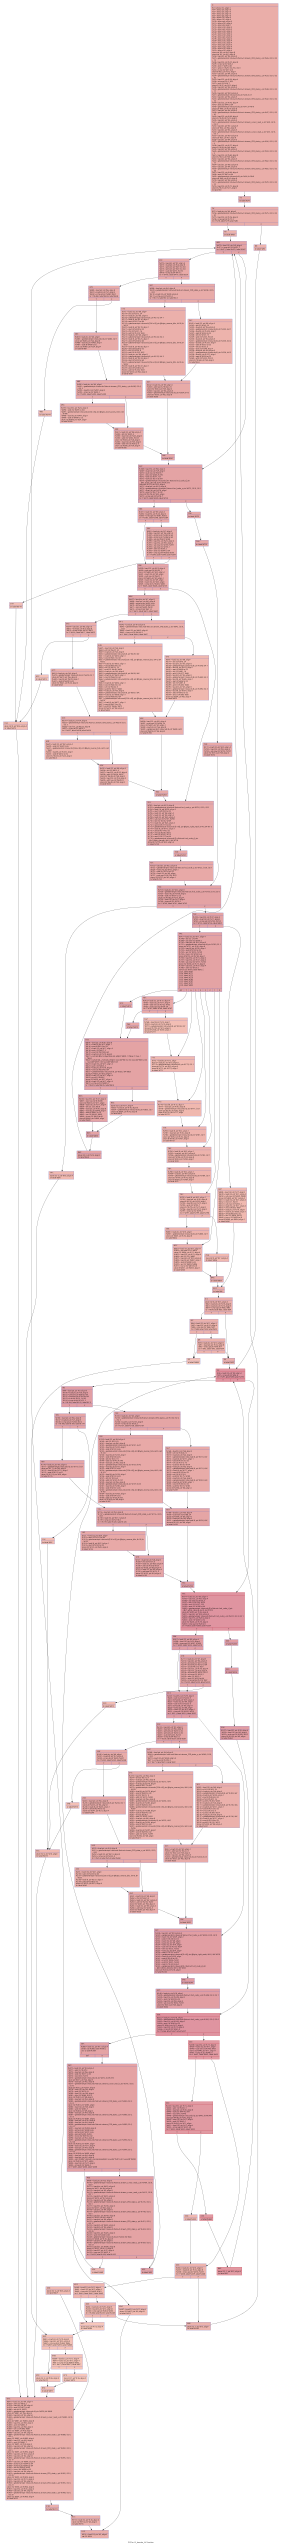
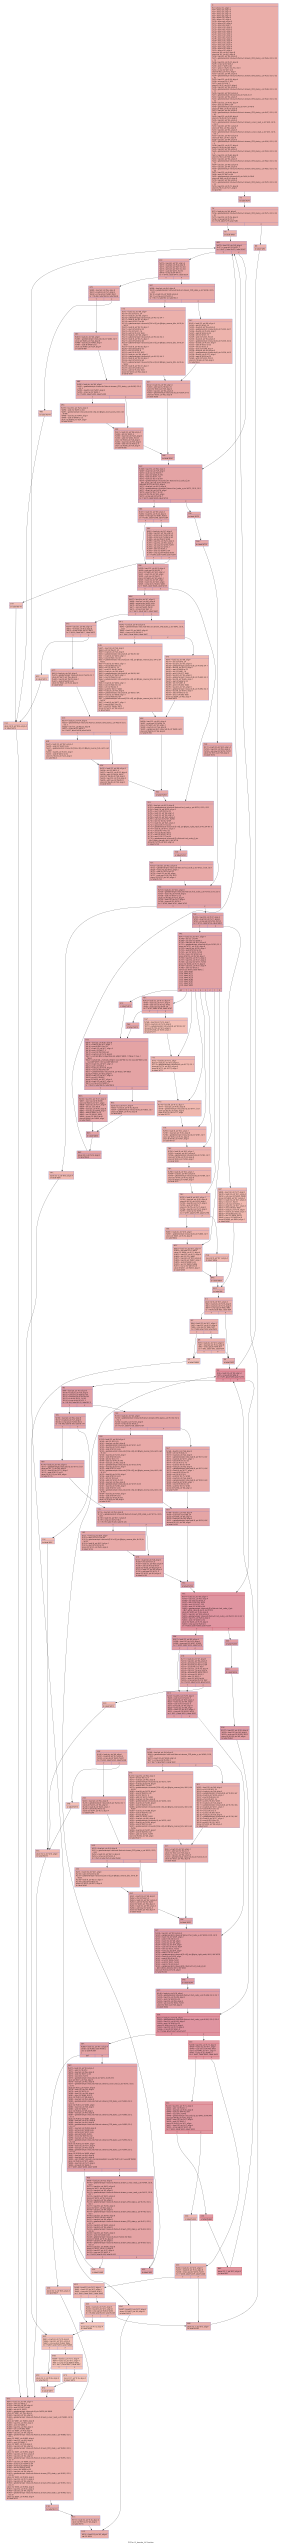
node "232:": removed
edge "367:" -> "436:": added
